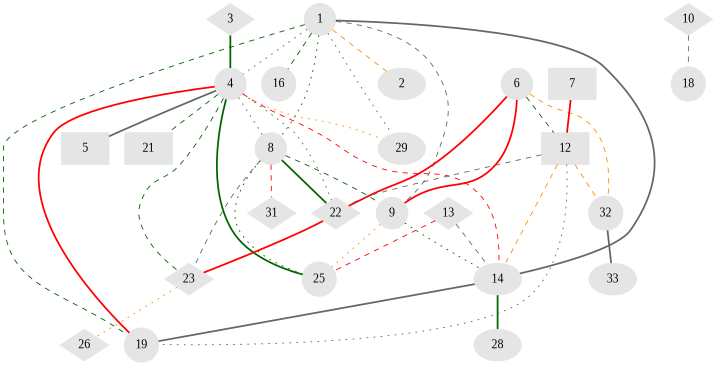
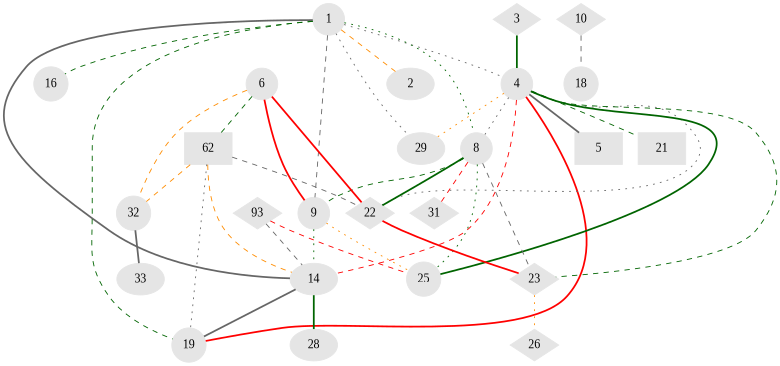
node "7": removed
node "12": label "12" -> "62"
node "13": label "13" -> "93"
